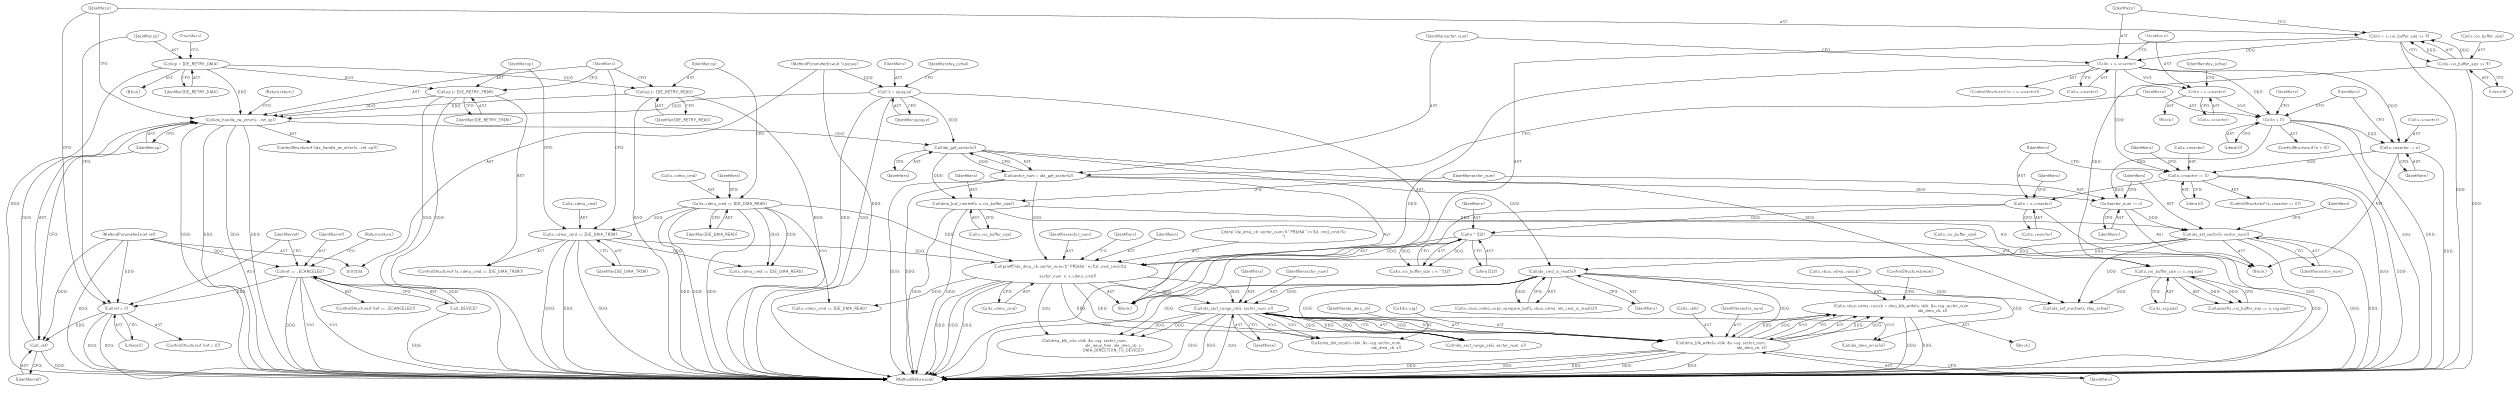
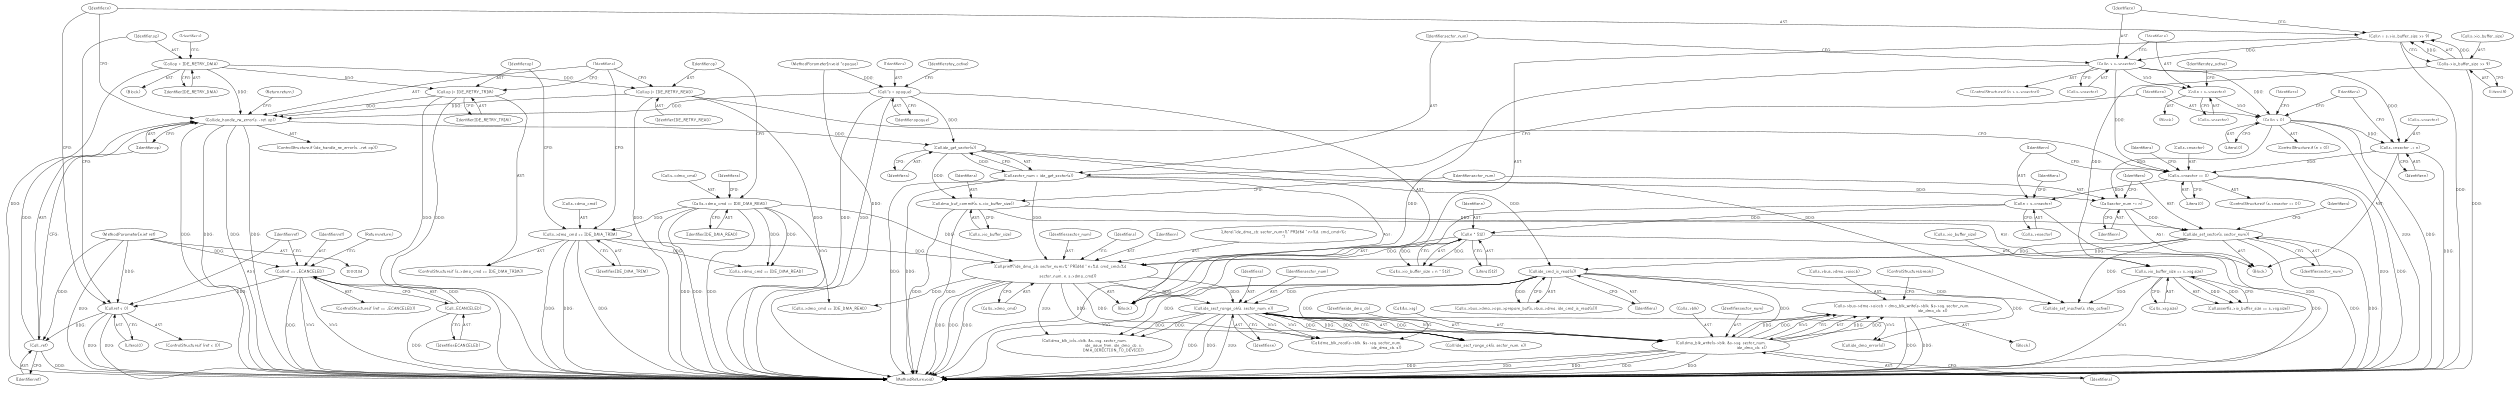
edge "(Call,op |= IDE_RETRY_READ)" -> "(Identifier,IDE_RETRY_READ)": now "(Call,op |= IDE_RETRY_READ)" -> "(Call,s->nsector == 0)"
edge "(MethodParameterIn,void *opaque)" -> "1000104": removed, label "AST:"
node "(Call,-DEVICE)": label "(Call,-DEVICE)" -> "(Call,-ECANCELED)"
node "(Identifier,ECANCELED)": added
edge "(Call,s->io_buffer_size == s->sg.size)" -> "(MethodReturn,void)": added, label "DDG:"
